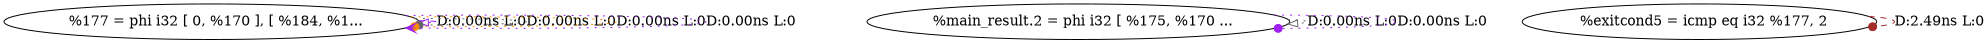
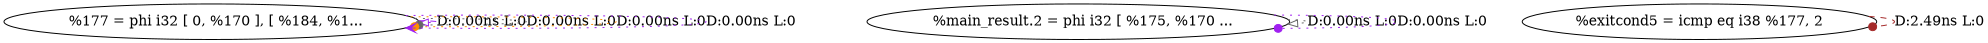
node "%exitcond5 = icmp eq i32 %177, 2": label "%exitcond5 = icmp eq i32 %177, 2" -> "%exitcond5 = icmp eq i38 %177, 2"
